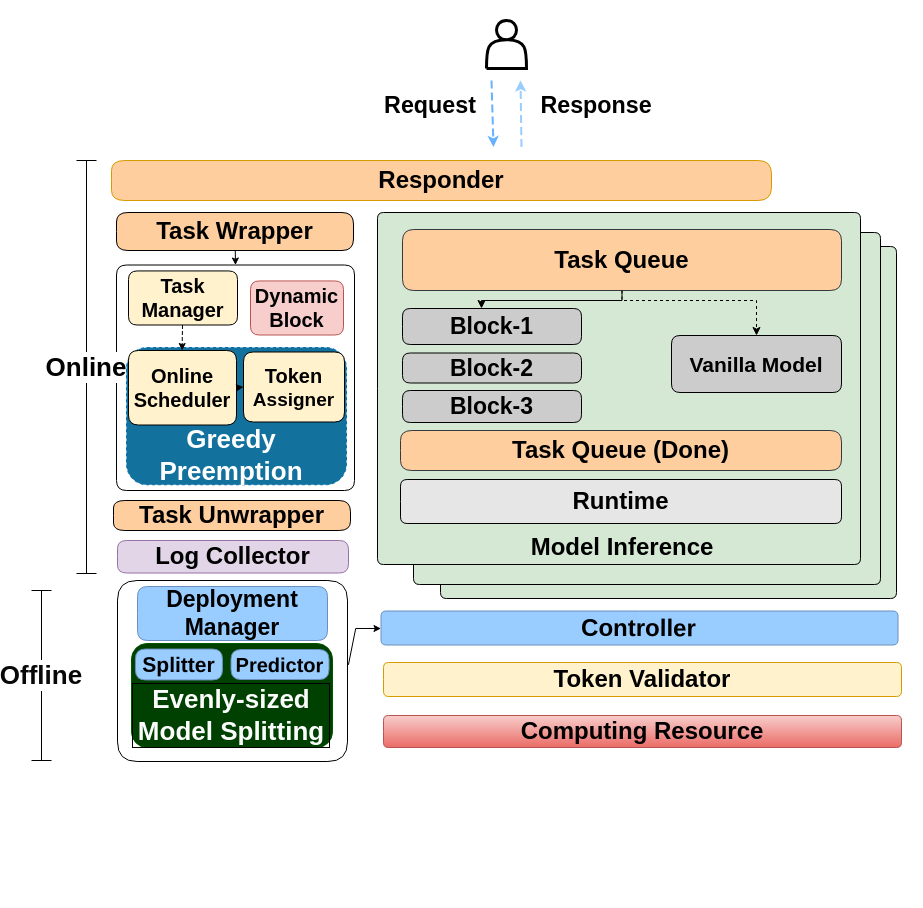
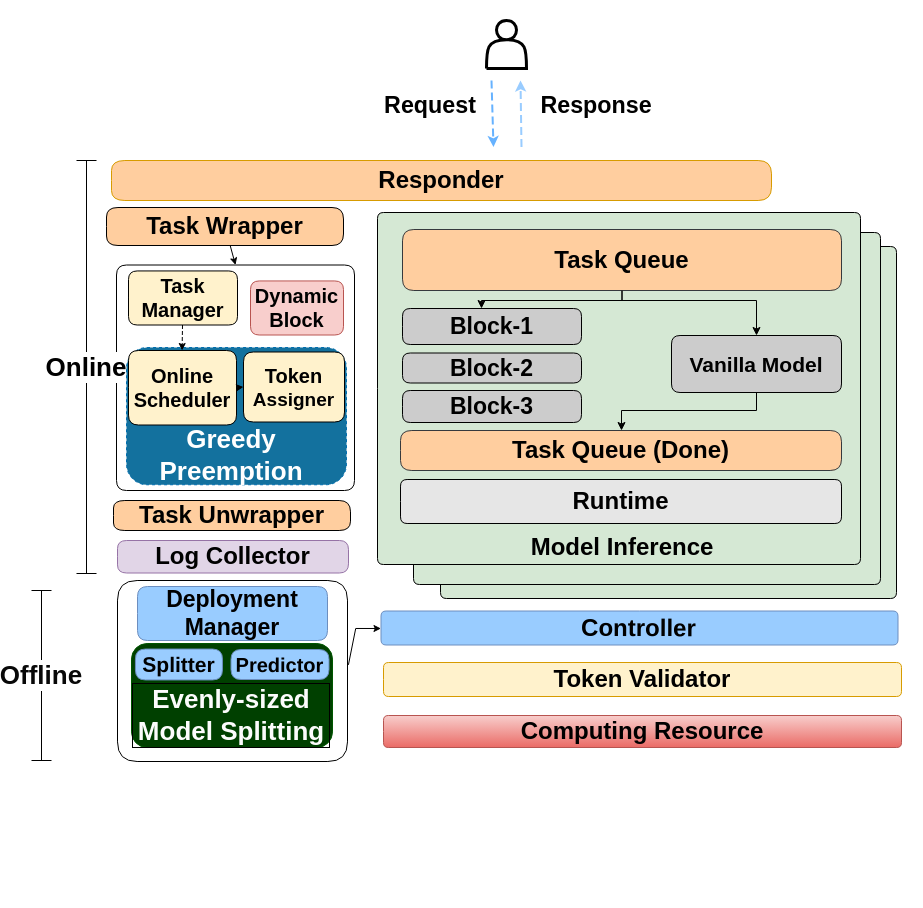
node "Task Wrapper": moved (235, 232) -> (225, 227)
edge "Task Queue" -> "Vanilla Model": style dashed -> solid
edge "Vanilla Model" -> "Task Queue (Done)": added
